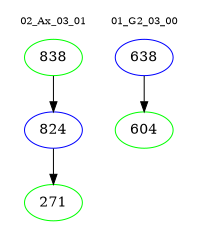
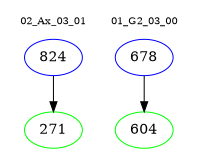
node "838": removed
node "638": label "638" -> "678"
